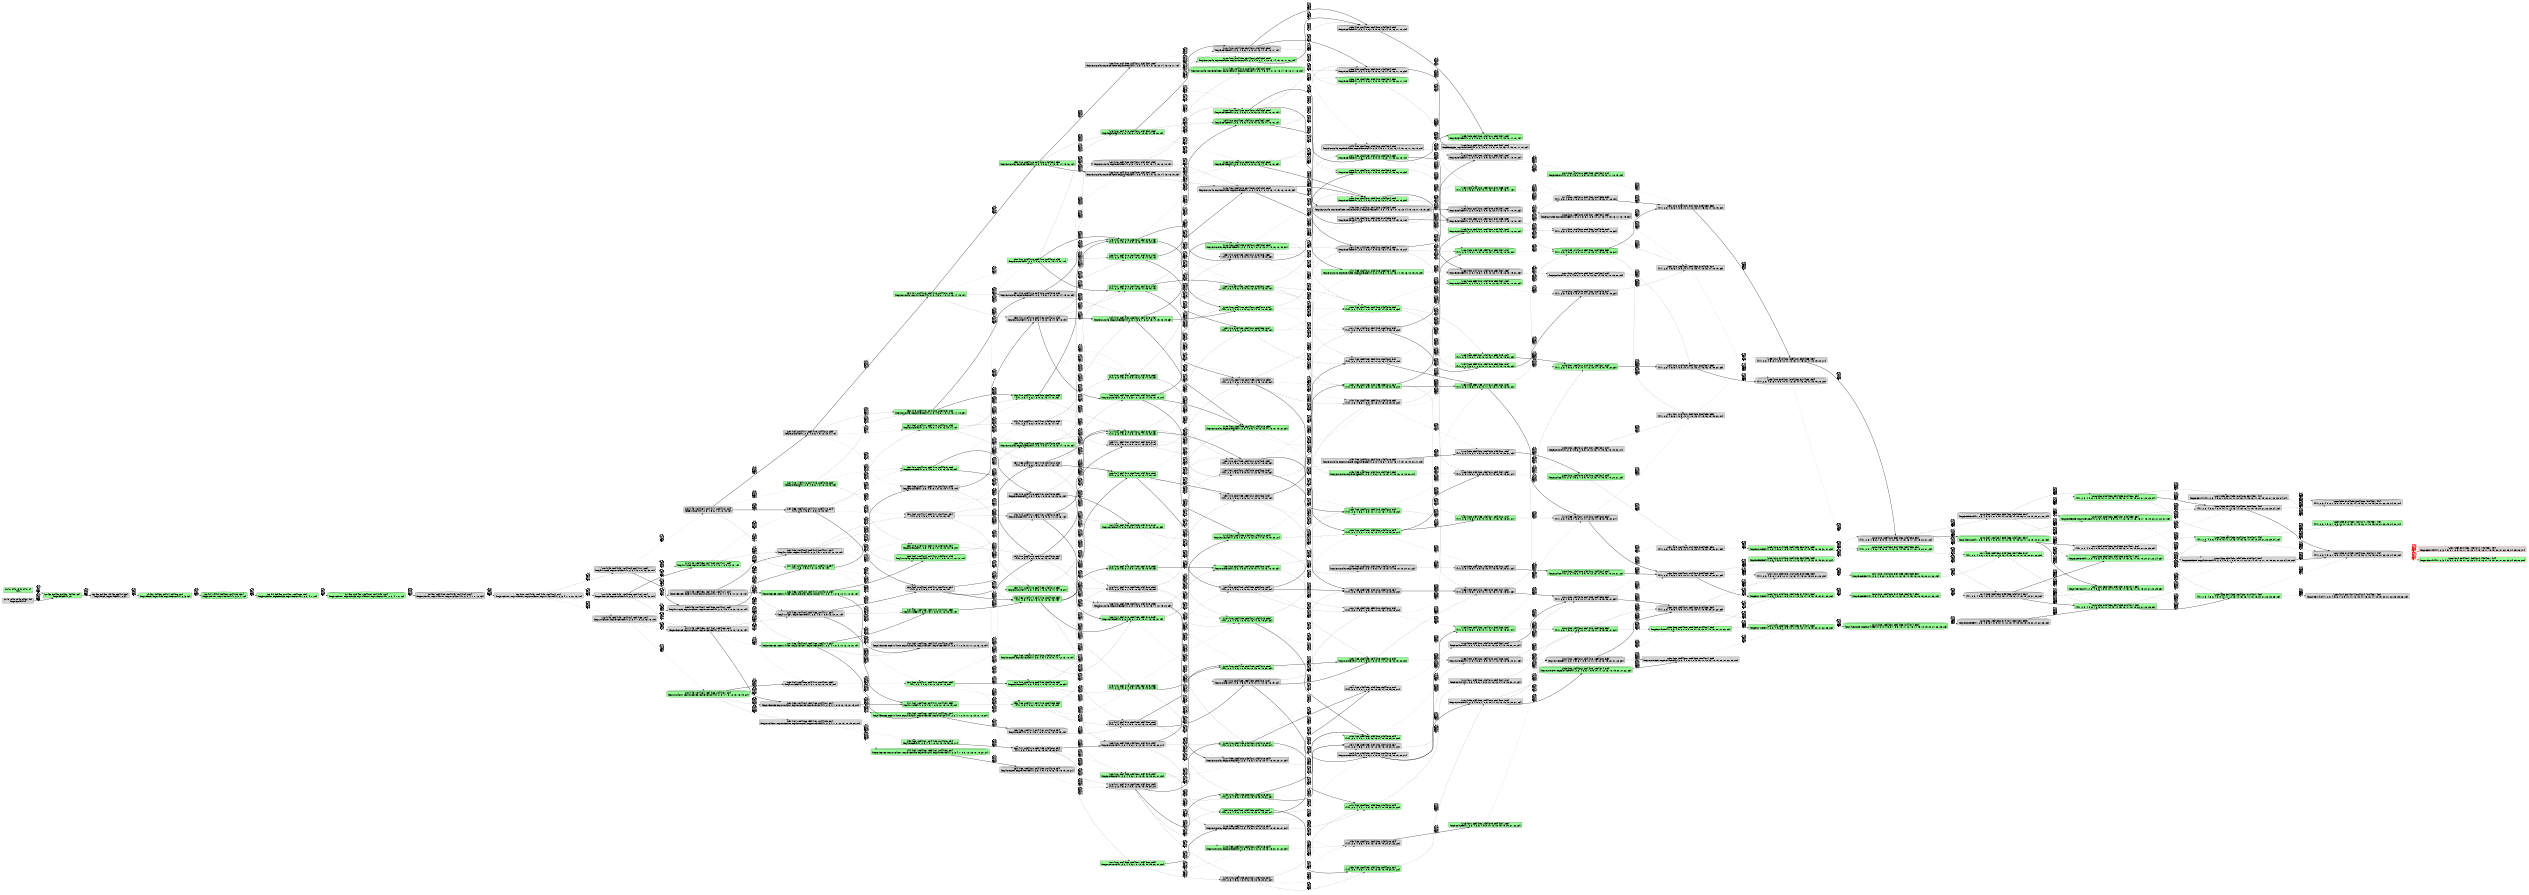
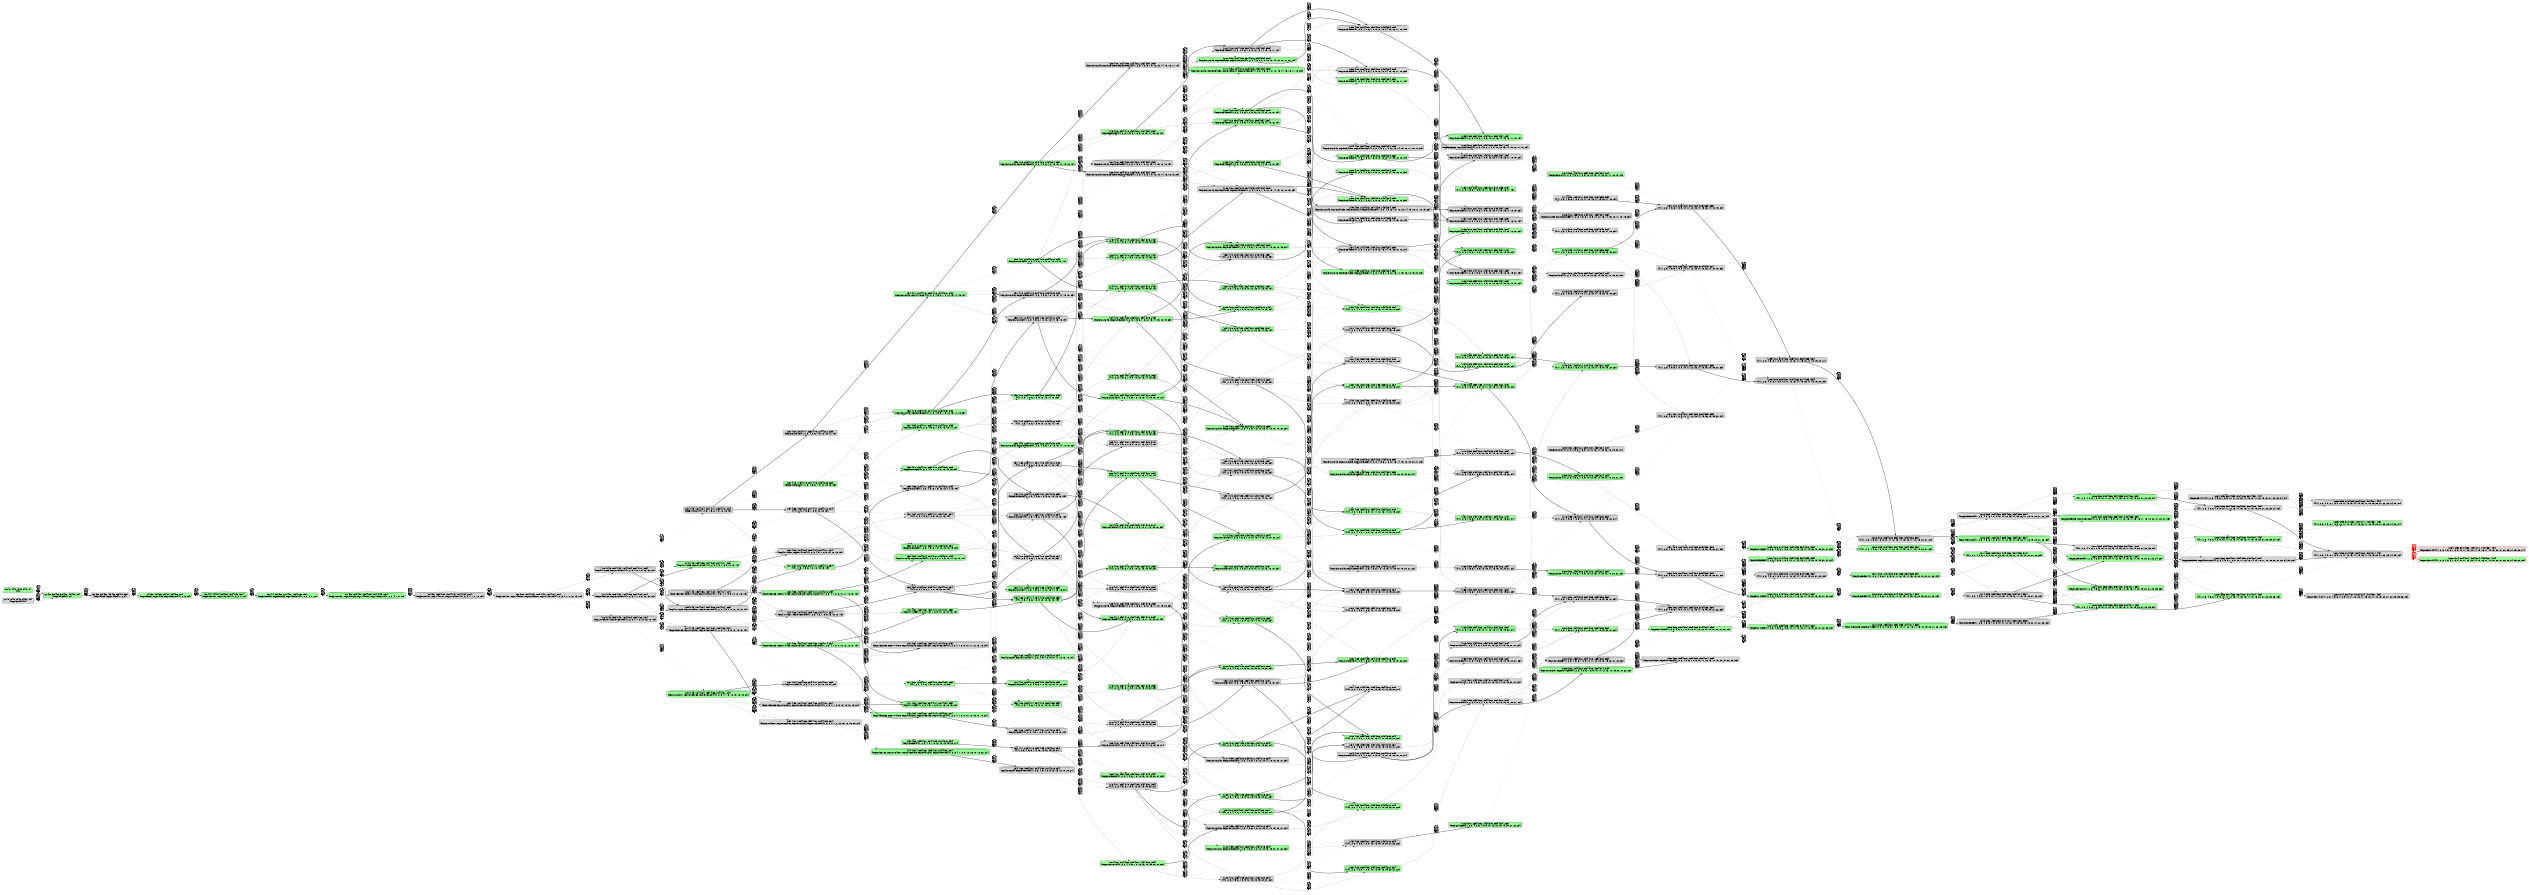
edge "S1: [0, 0] [0, 0] [0, 0] [32, 40] {T0J0:32-40}{1}" -> "S2: [32, 32] [32, 32] [32, 40] [55, 69] {T0J1:55-69}{1, 2}": style bold -> dashed
